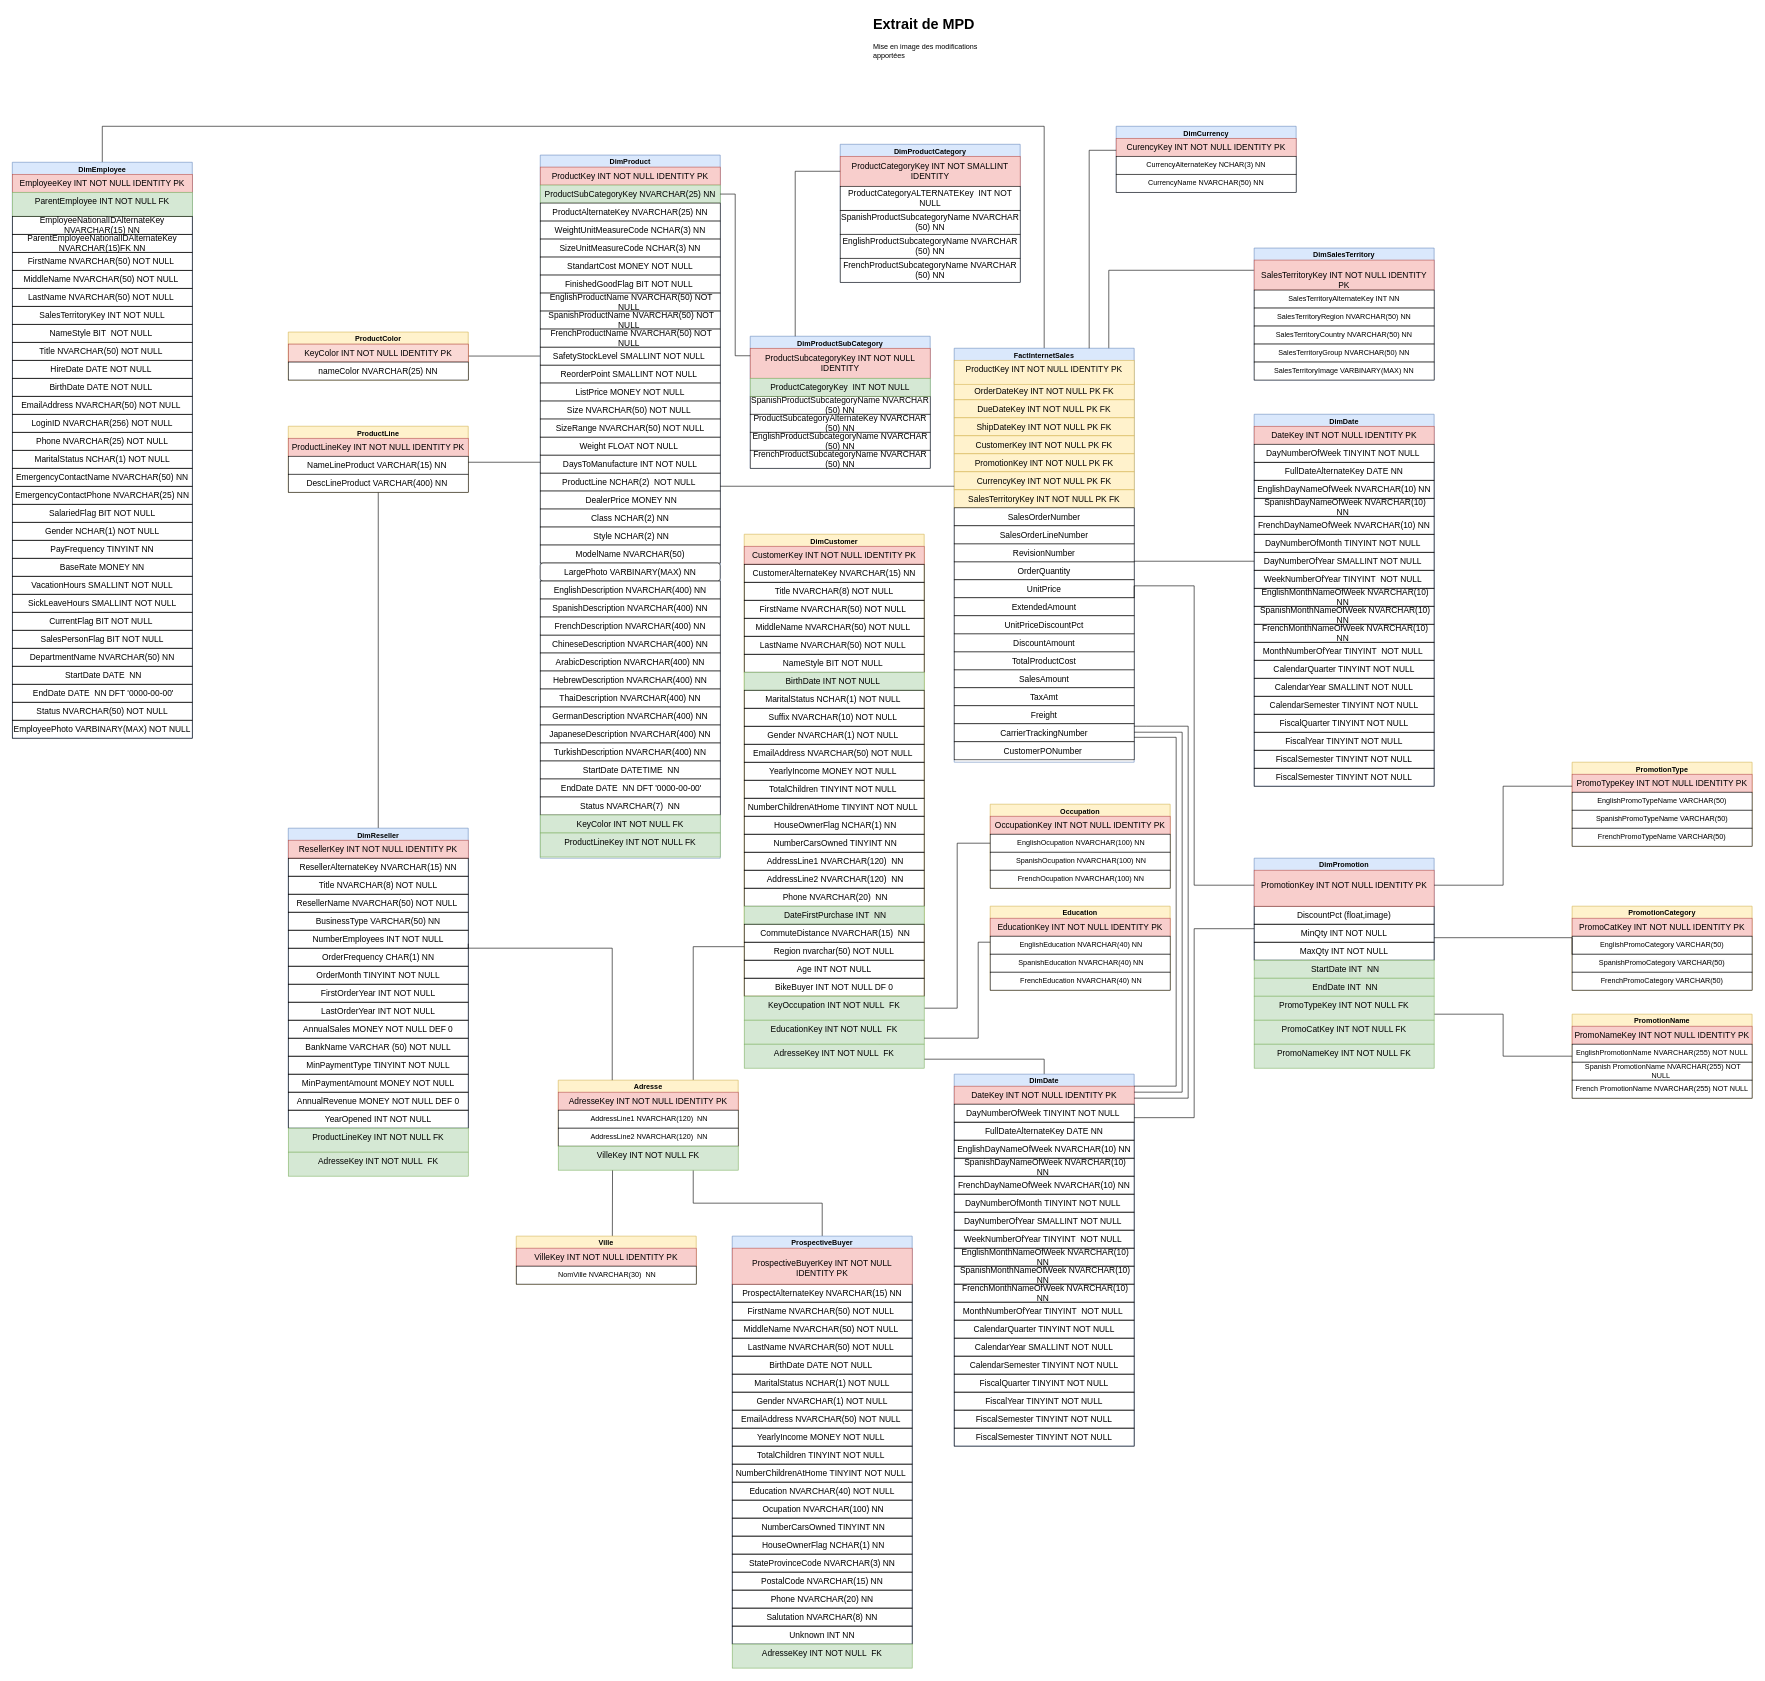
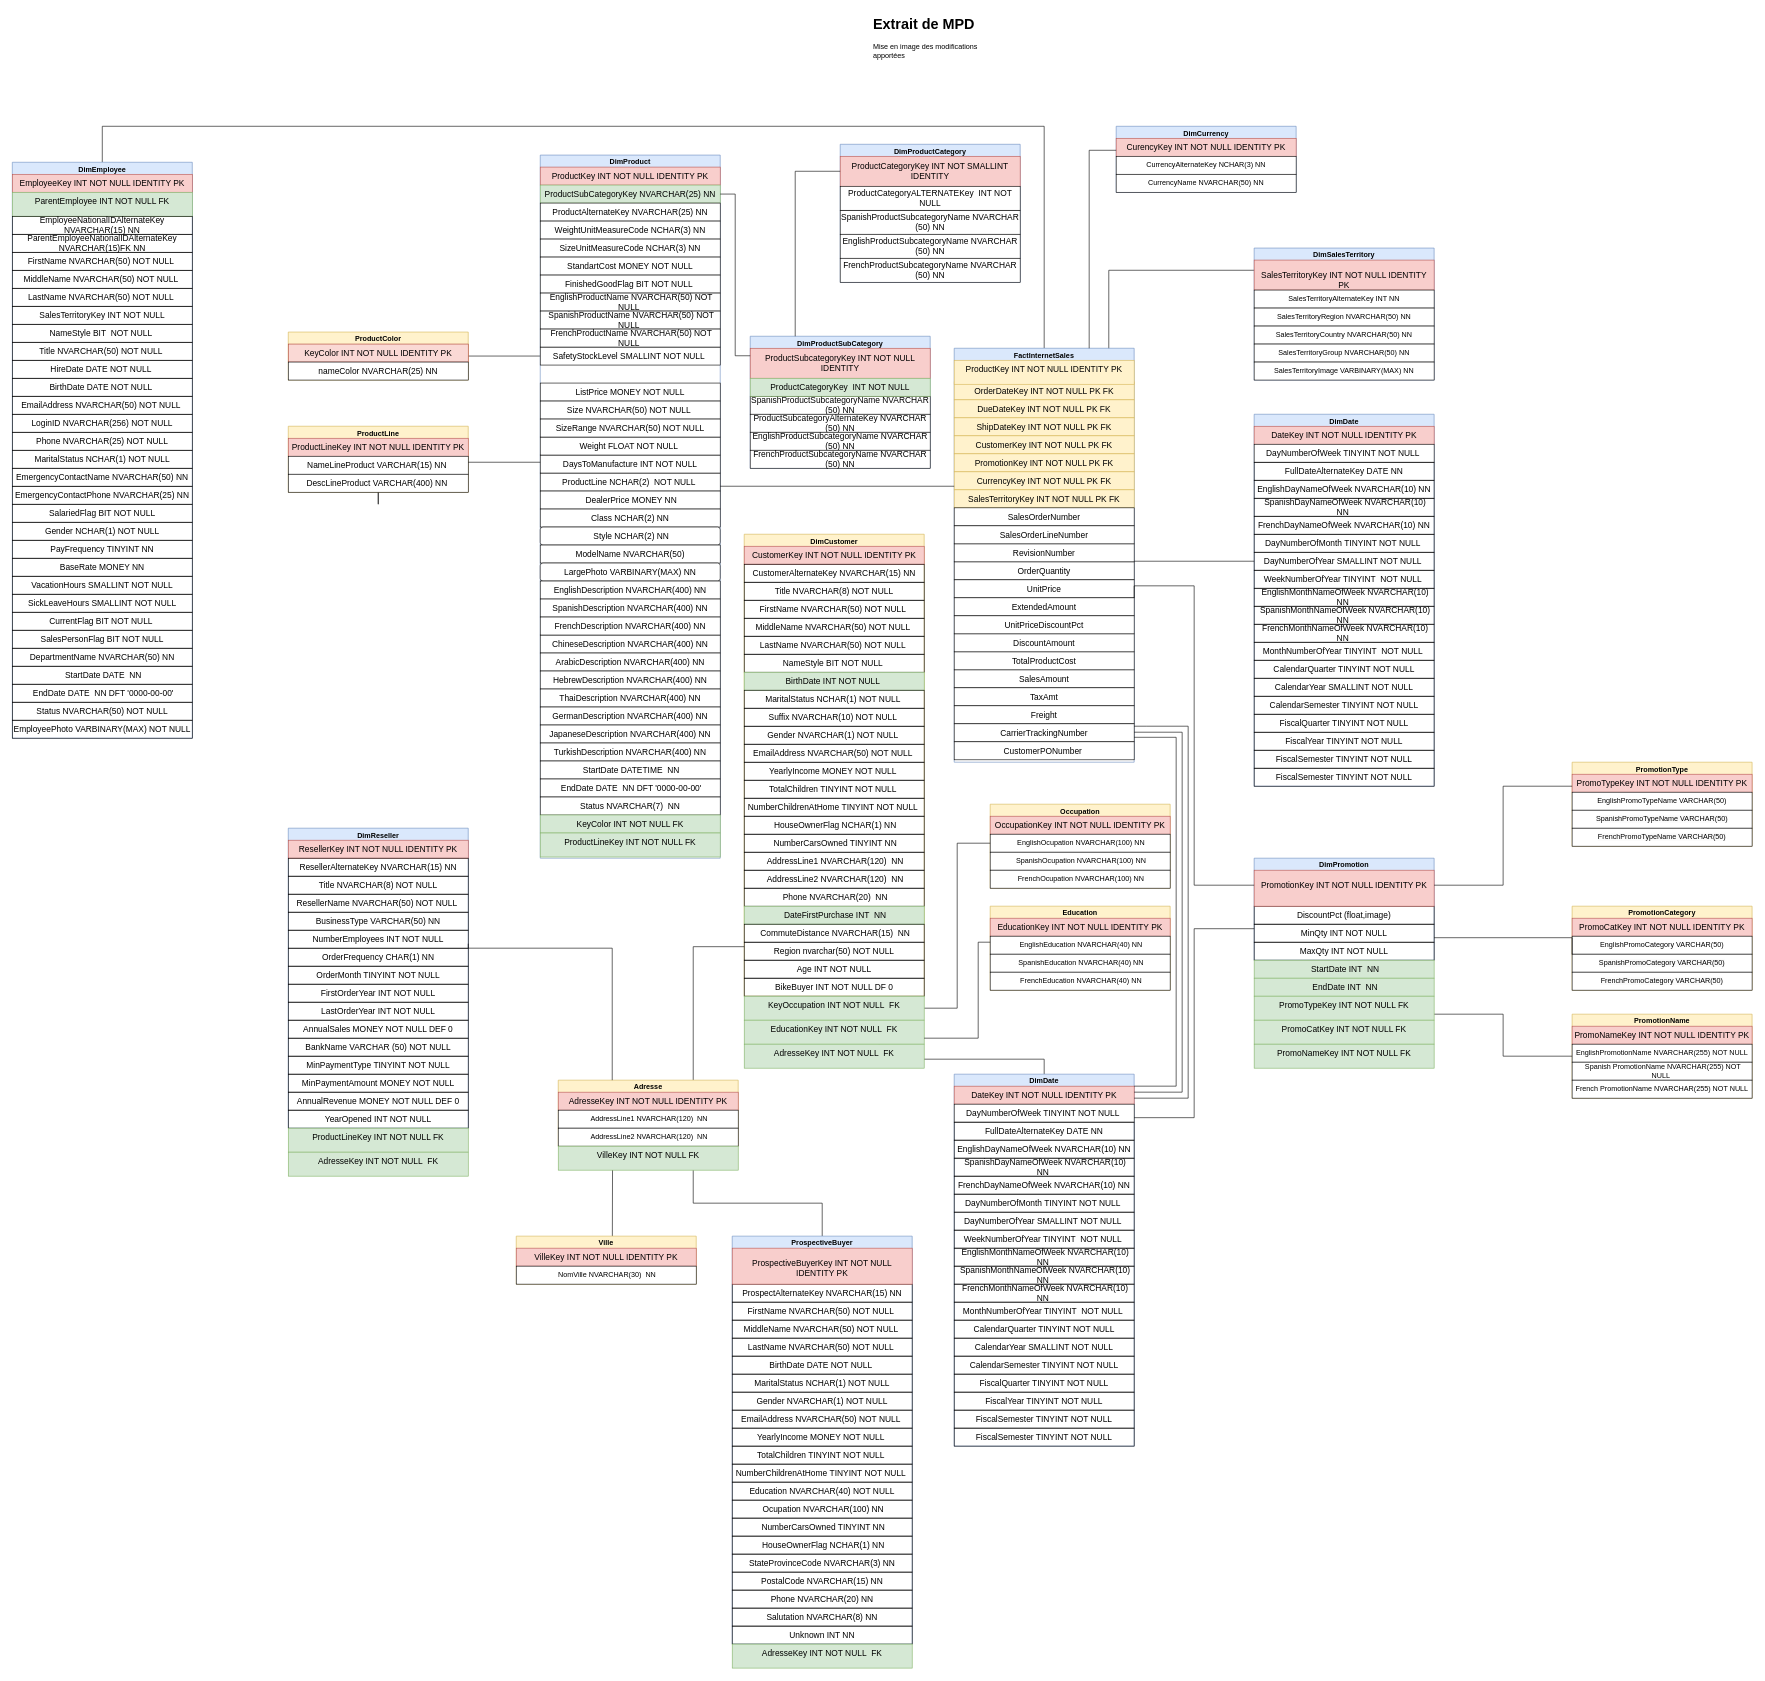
node "ReorderPoint SMALLINT NOT NULL": removed
node "Style NCHAR(2) NN": shape rectangle -> rounded rectangle
edge "ProductLine" -- "DimReseller": now "ProductLine" -- "DescLineProduct VARCHAR(400) NN"
